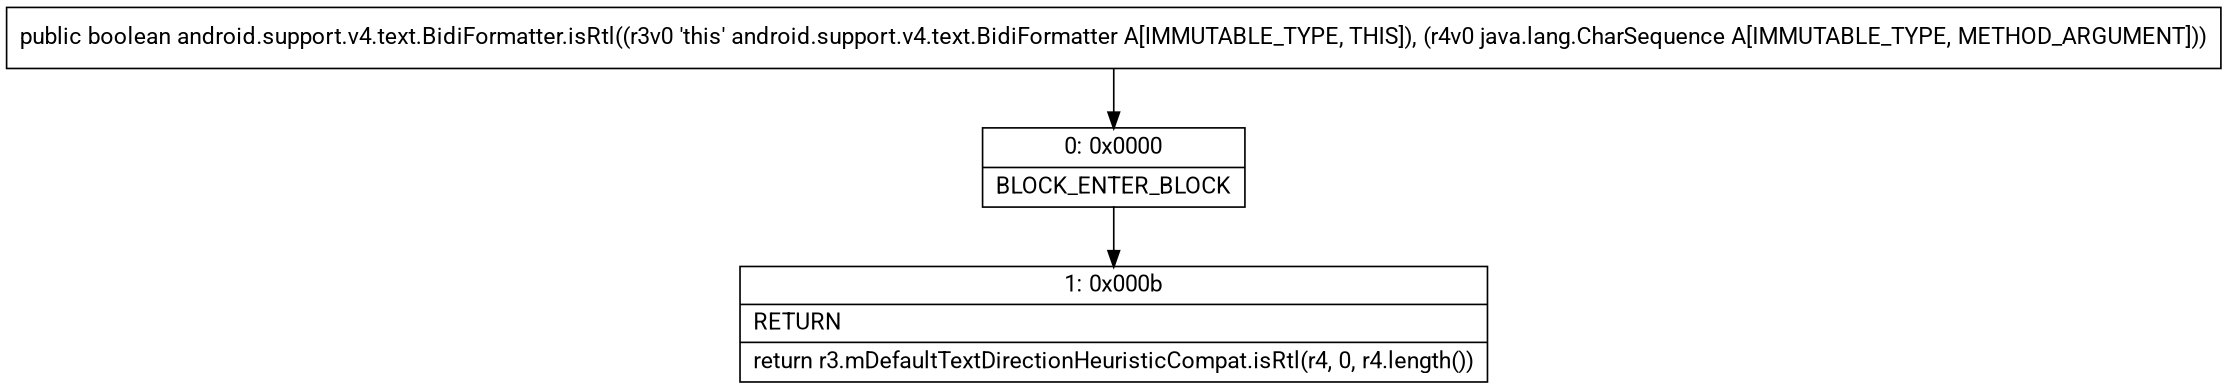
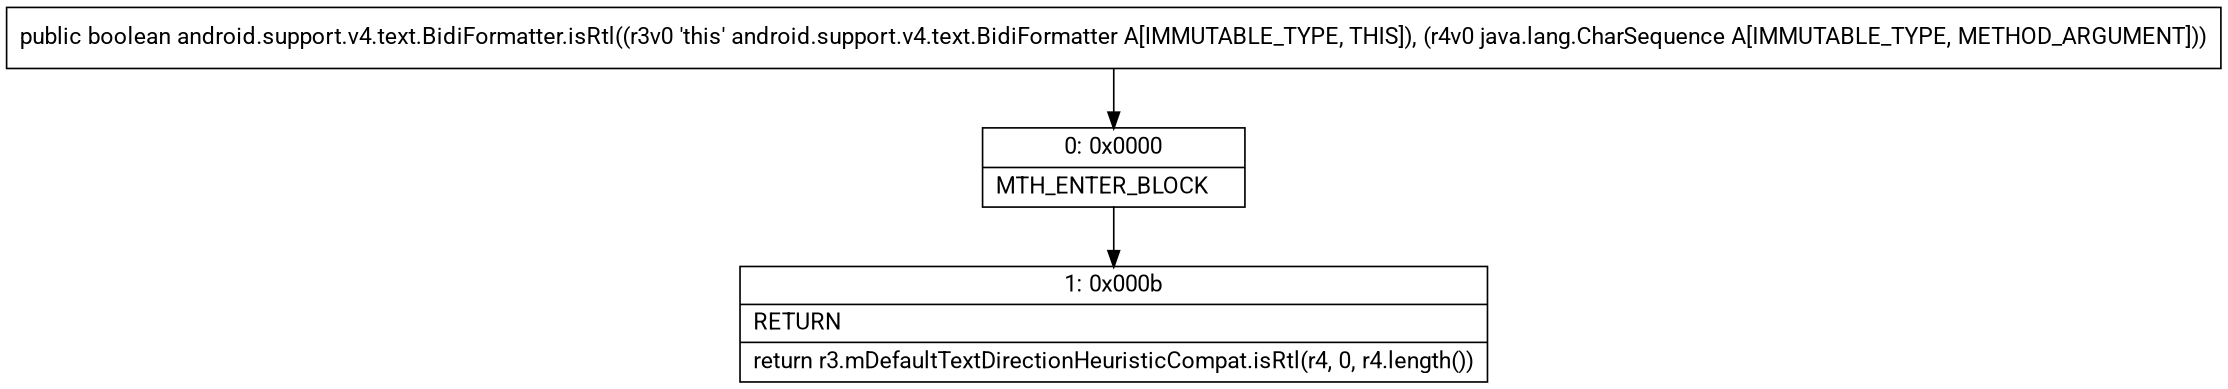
node "0: 0x0000": text "BLOCK_ENTER_BLOCK" -> "MTH_ENTER_BLOCK"
